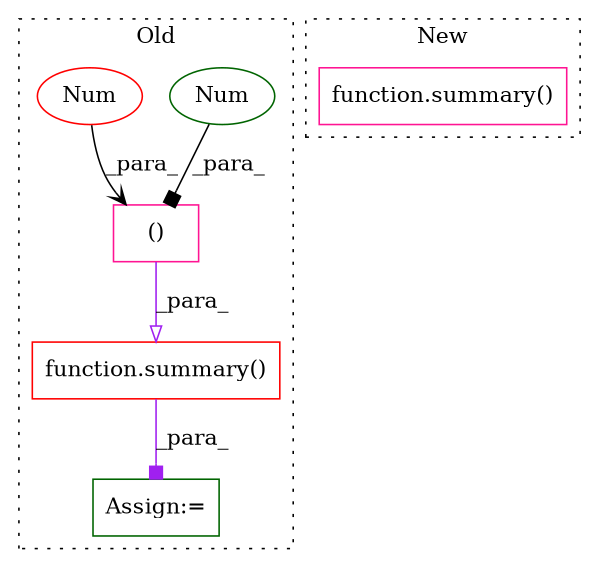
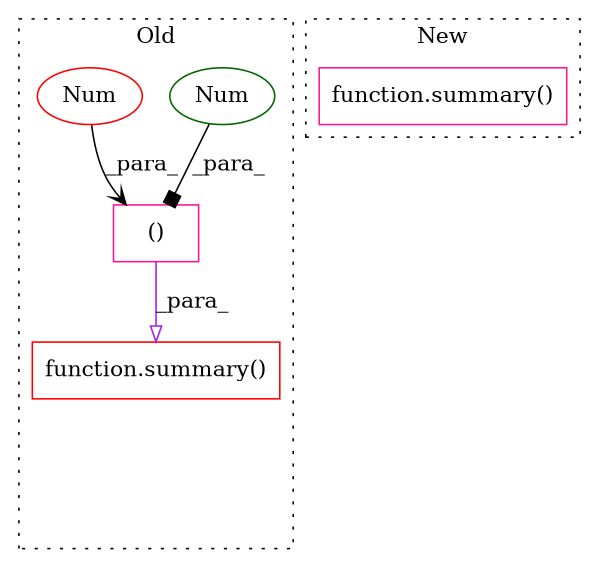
node "Assign:=": removed
